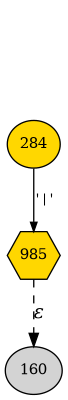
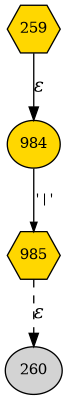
node "259": added
node "284": label "284" -> "984"
node "160": label "160" -> "260"
